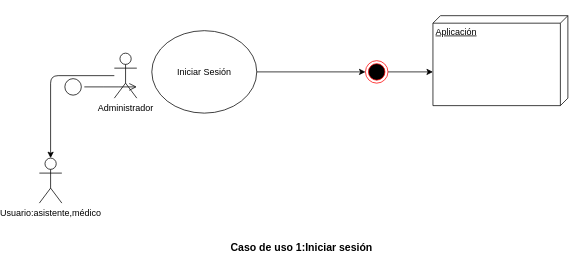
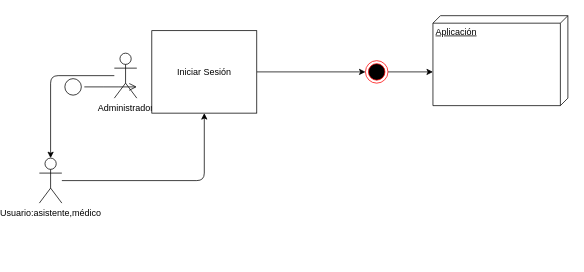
node "Iniciar Sesión": shape ellipse -> rectangle
edge "Usuario:asistente,médico" -> "Iniciar Sesión": added
node "Caso de uso 1:Iniciar sesión": removed
